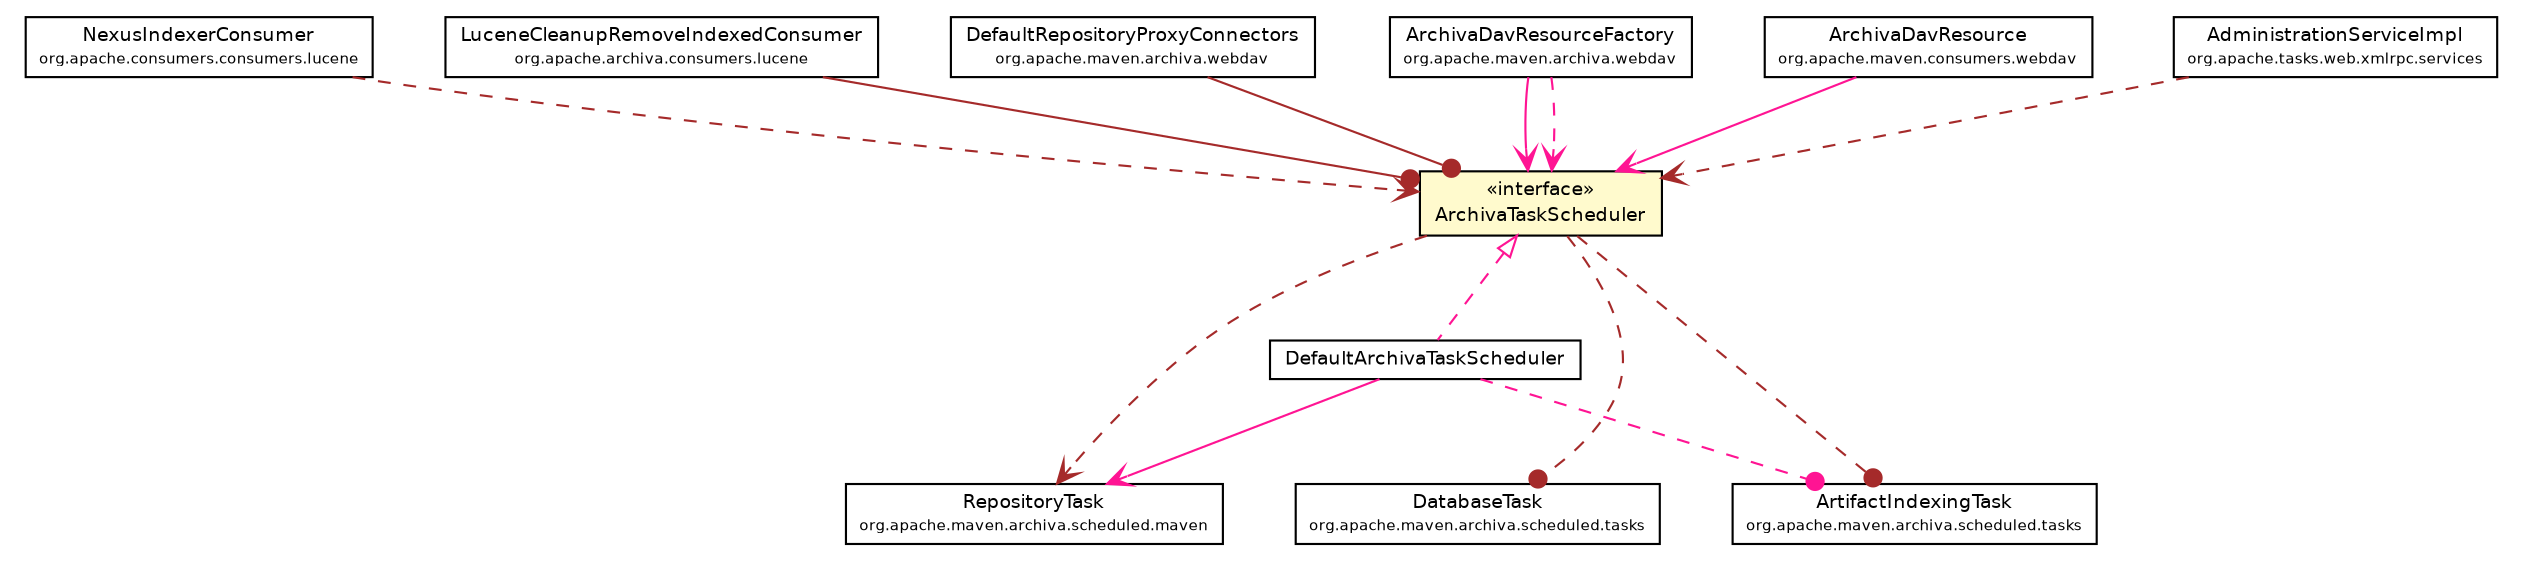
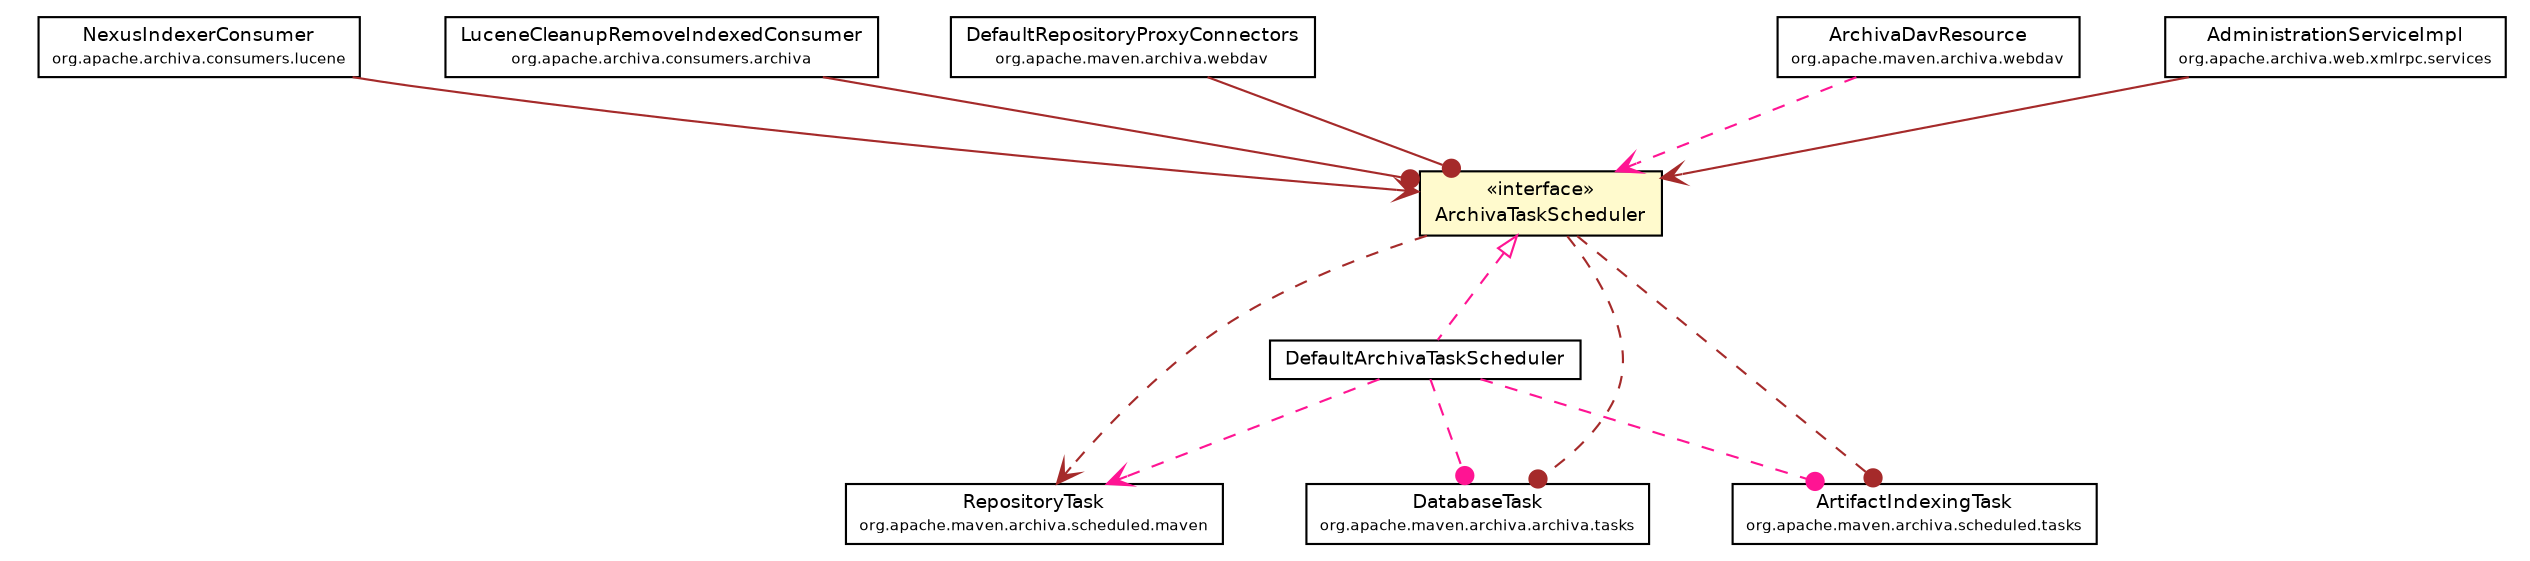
node "ArchivaDavResourceFactory": removed
node "NexusIndexerConsumer": text "org.apache.consumers.consumers.lucene" -> "org.apache.archiva.consumers.lucene"
node "LuceneCleanupRemoveIndexedConsumer": text "org.apache.archiva.consumers.lucene" -> "org.apache.archiva.consumers.archiva"
node "ArchivaDavResource": text "org.apache.maven.consumers.webdav" -> "org.apache.maven.archiva.webdav"
node "AdministrationServiceImpl": text "org.apache.tasks.web.xmlrpc.services" -> "org.apache.archiva.web.xmlrpc.services"
edge "ArchivaDavResource" -> "ArchivaTaskScheduler": style solid -> dashed
edge "AdministrationServiceImpl" -> "ArchivaTaskScheduler": style dashed -> solid
edge "NexusIndexerConsumer" -> "ArchivaTaskScheduler": style dashed -> solid
edge "DefaultArchivaTaskScheduler" -> "DatabaseTask": added
edge "DefaultArchivaTaskScheduler" -> "RepositoryTask": style solid -> dashed
node "DatabaseTask": text "org.apache.maven.archiva.scheduled.tasks" -> "org.apache.maven.archiva.archiva.tasks"
